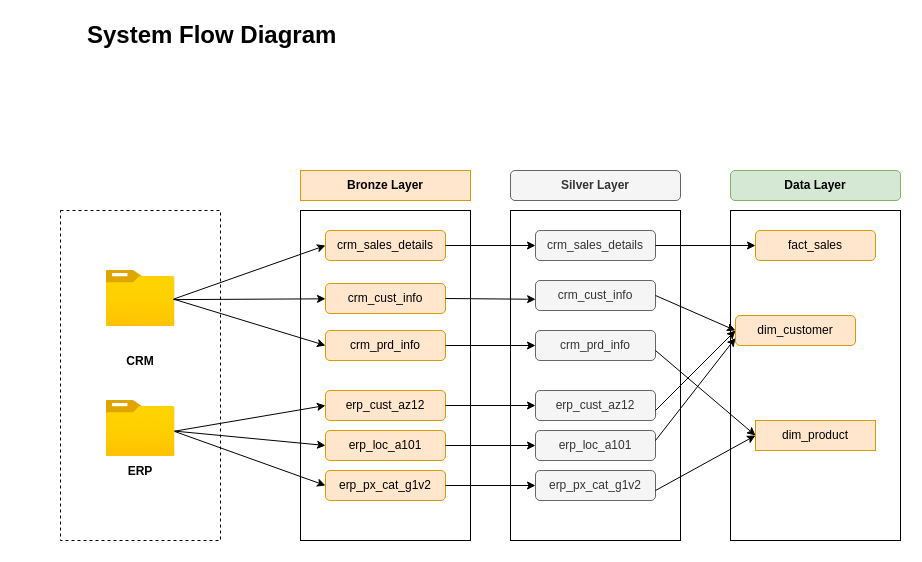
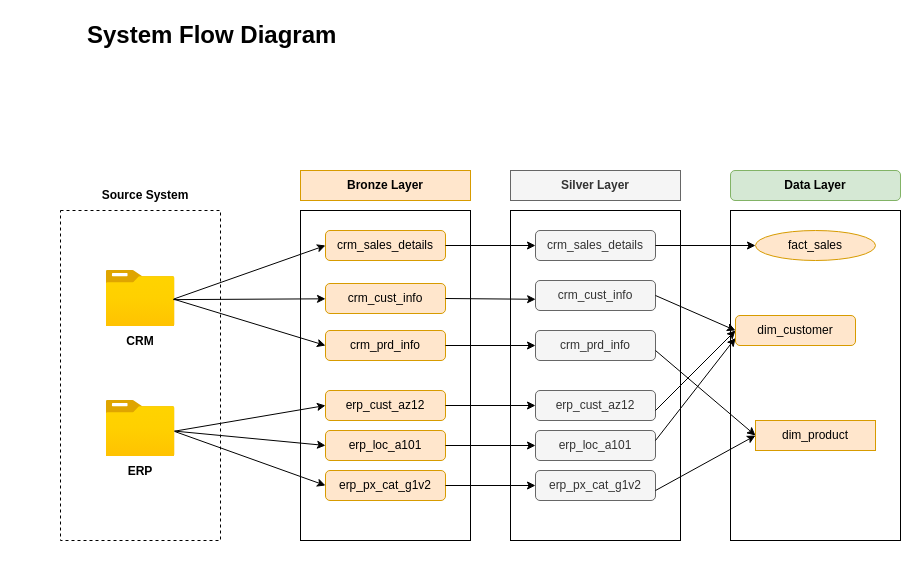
node "Silver Layer": shape rounded rectangle -> rectangle
node "Source System": added
node "fact_sales": shape rounded rectangle -> ellipse
node "CRM": moved (141, 362) -> (141, 342)
